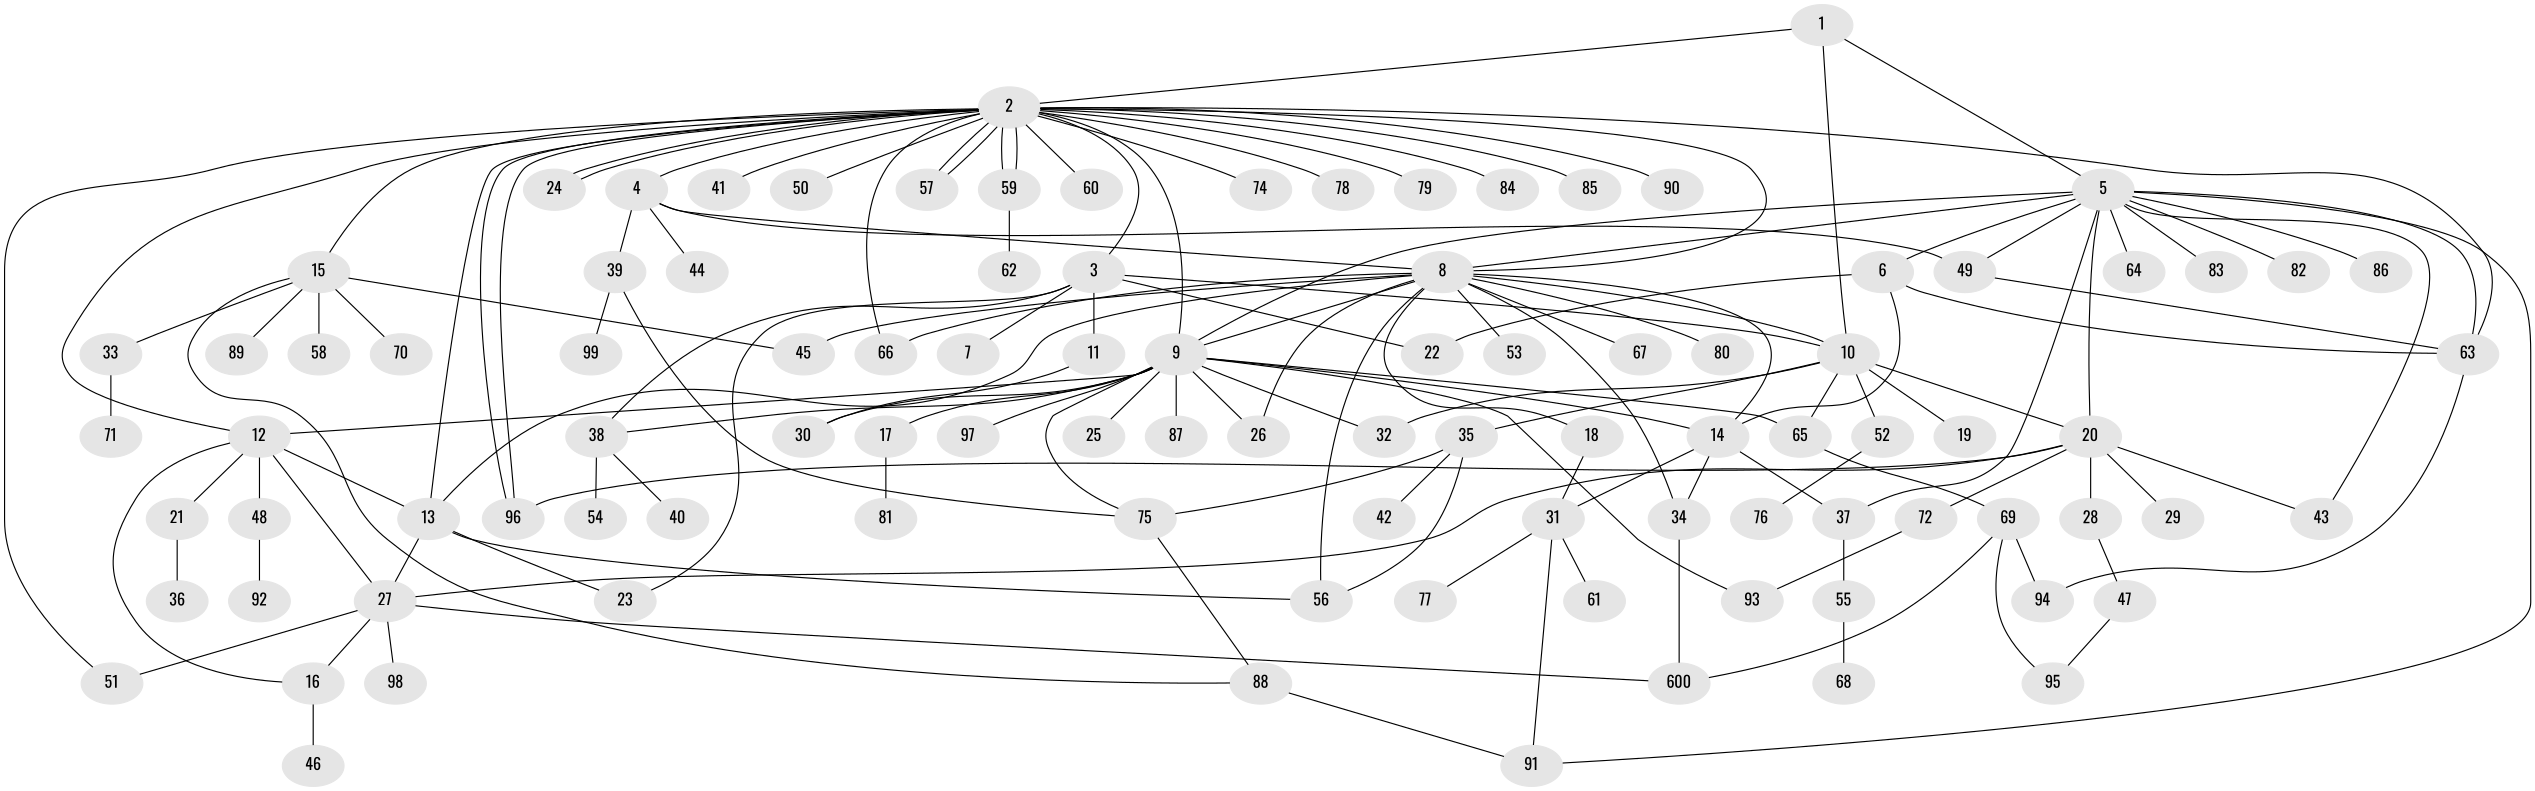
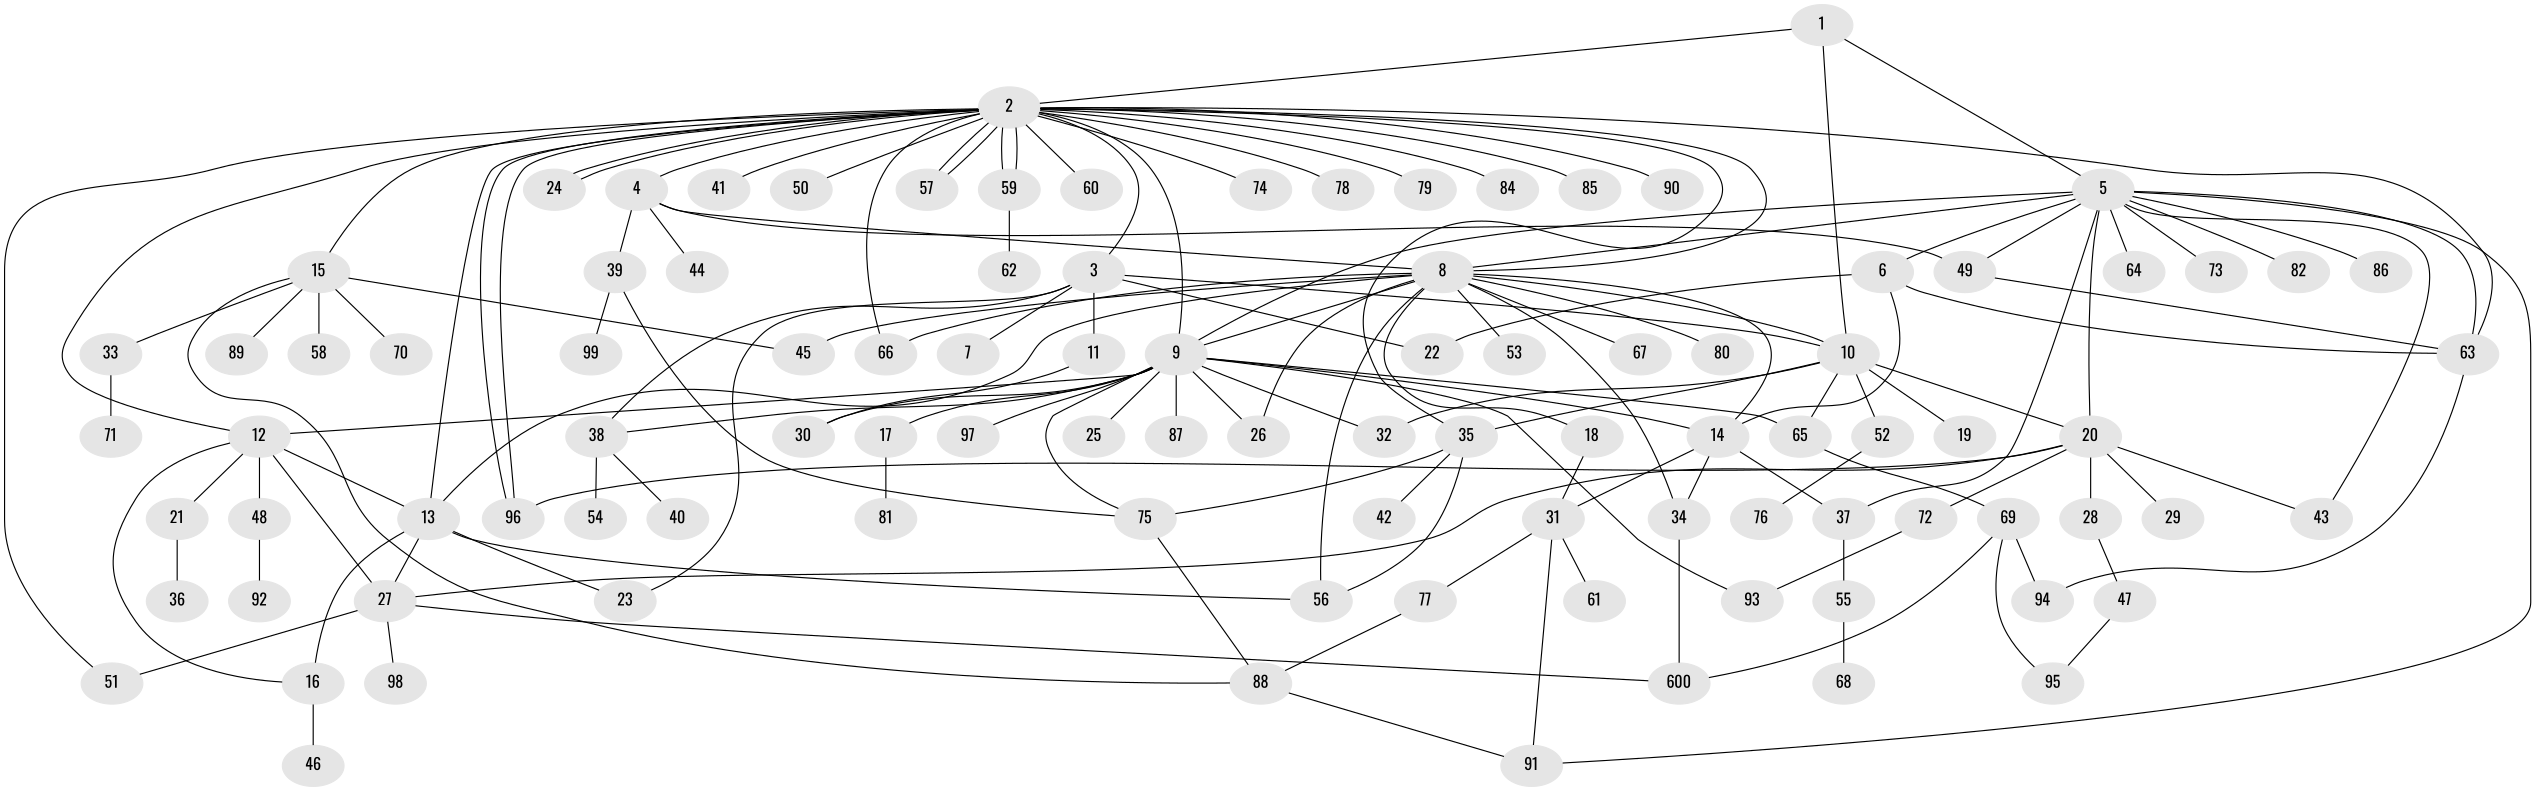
edge "2" -- "35": added
node "83": label "83" -> "73"
edge "27" -- "16": now "13" -- "16"
edge "77" -- "88": added
